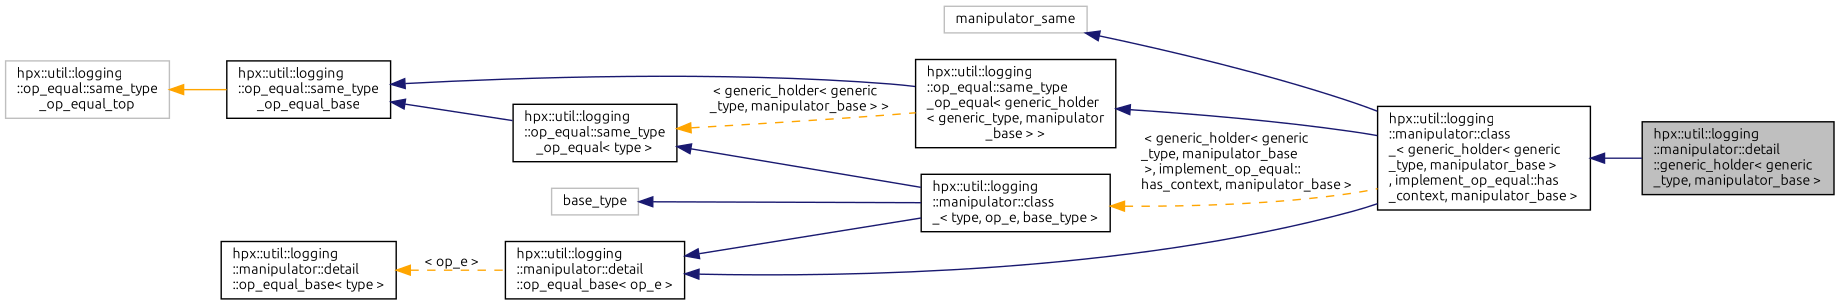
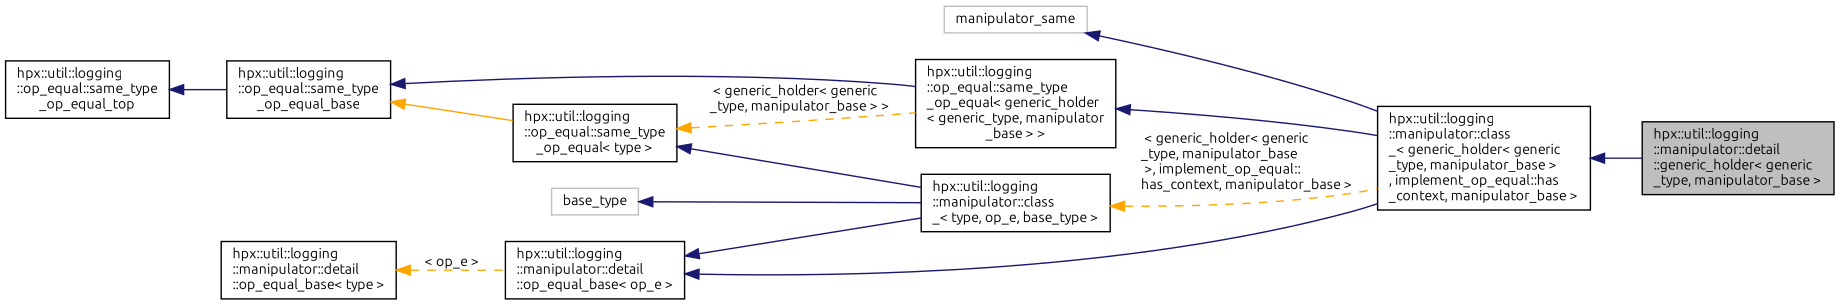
node "hpx::util::logging ::op_equal::same_type _op_equal_top": color grey75 -> black
edge "hpx::util::logging ::op_equal::same_type _op_equal_base" -> "hpx::util::logging ::op_equal::same_type _op_equal_top": color orange -> midnightblue
edge "hpx::util::logging ::op_equal::same_type _op_equal< type >" -> "hpx::util::logging ::op_equal::same_type _op_equal_base": color midnightblue -> orange
